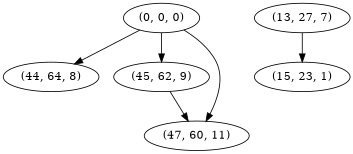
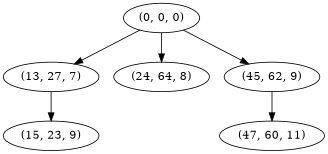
edge "(0, 0, 0)" -> "(47, 60, 11)": now "(0, 0, 0)" -> "(13, 27, 7)"
node "(44, 64, 8)": label "(44, 64, 8)" -> "(24, 64, 8)"
node "(15, 23, 1)": label "(15, 23, 1)" -> "(15, 23, 9)"
